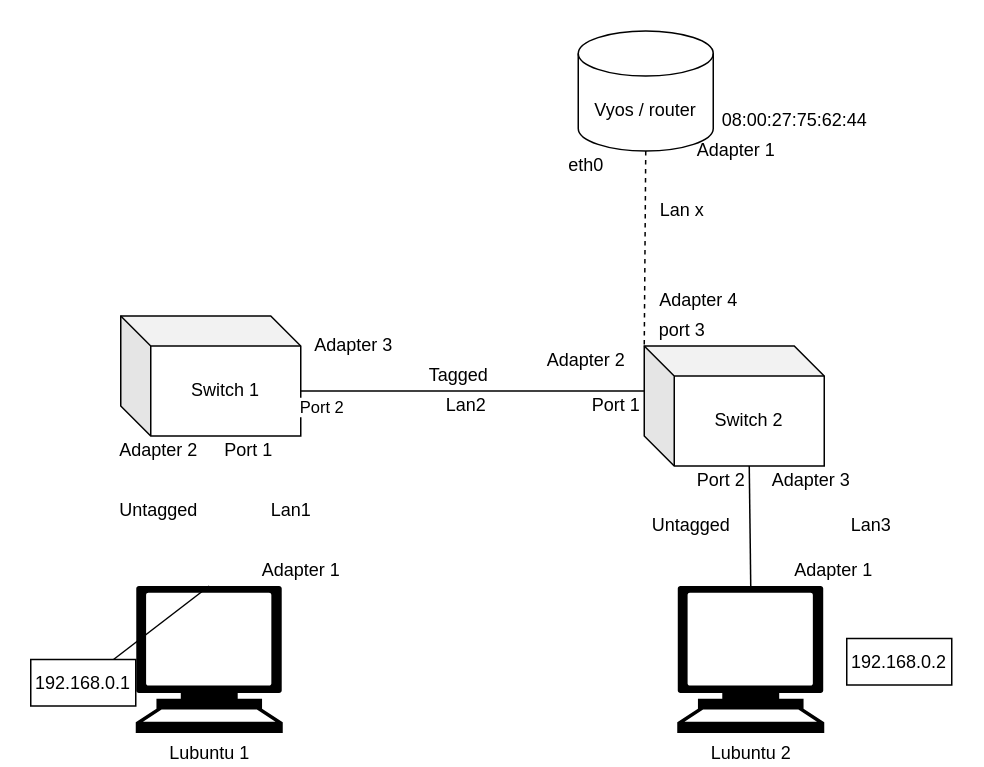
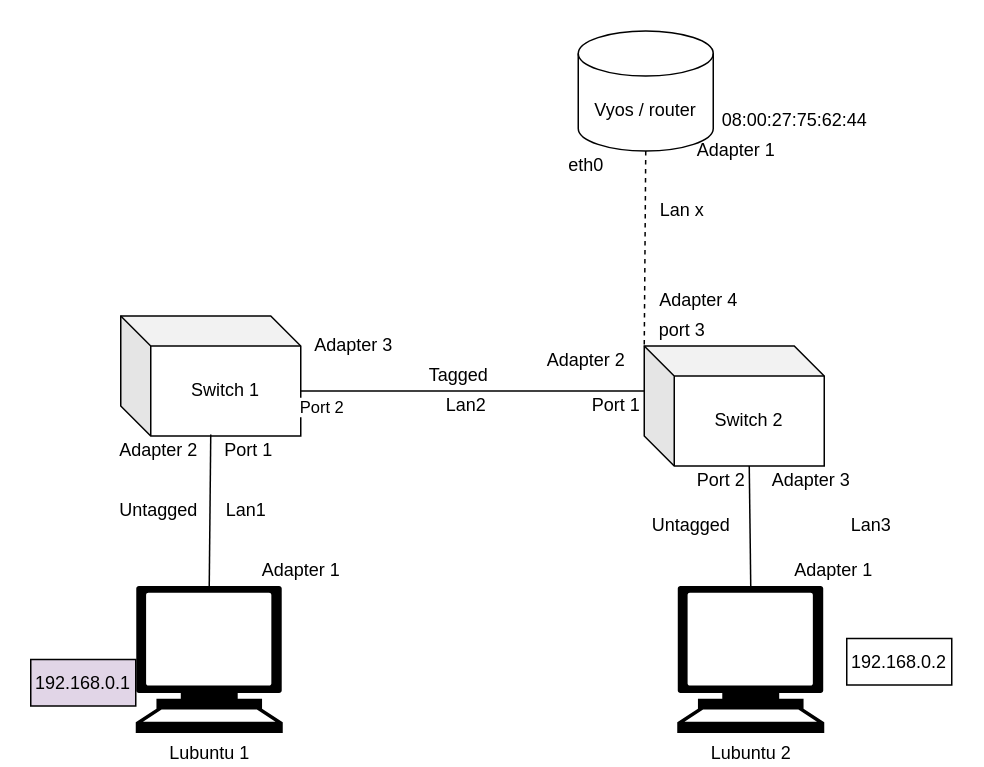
node "Lan1": moved (293, 511) -> (248, 511)
edge "Lubuntu 1" -- "192.168.0.1": now "Lubuntu 1" -- "Switch 1"
node "192.168.0.1": fillcolor #ffffff -> #e1d5e7
